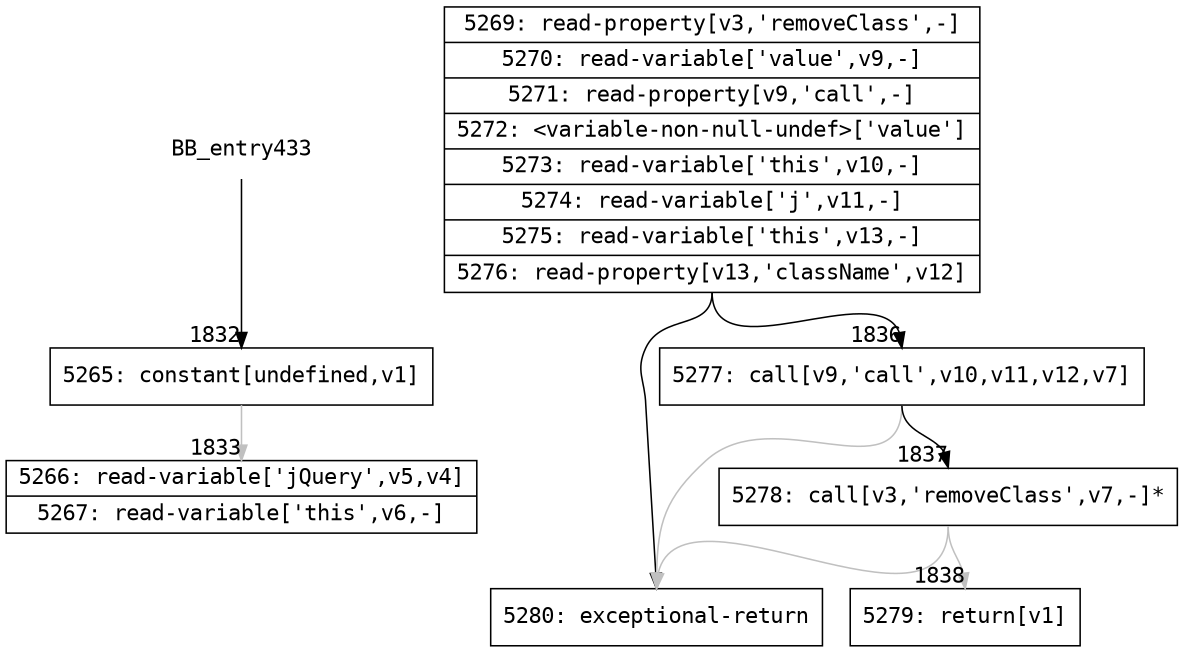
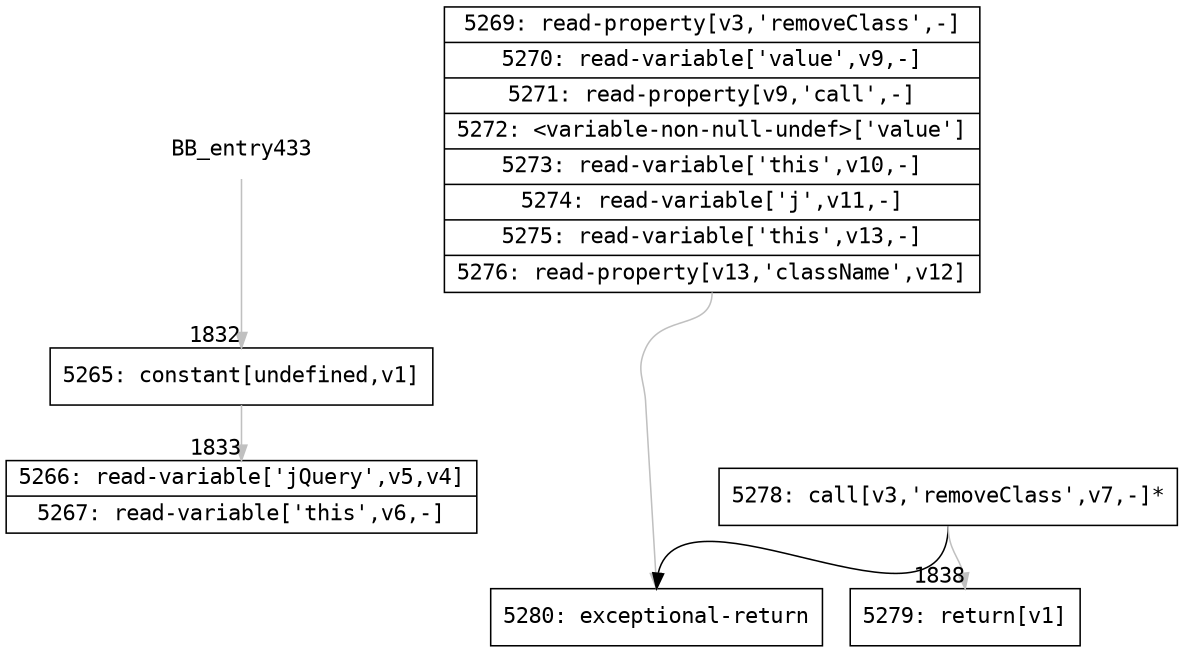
edge "BB_entry433" -> "5265: constant[undefined,v1]": color black -> gray
node "5277: call[v9,'call',v10,v11,v12,v7]": removed
edge "5269: read-property[v3,'removeClass',-]" -> "5280: exceptional-return": color black -> gray
edge "5278: call[v3,'removeClass',v7,-]*" -> "5280: exceptional-return": color gray -> black
